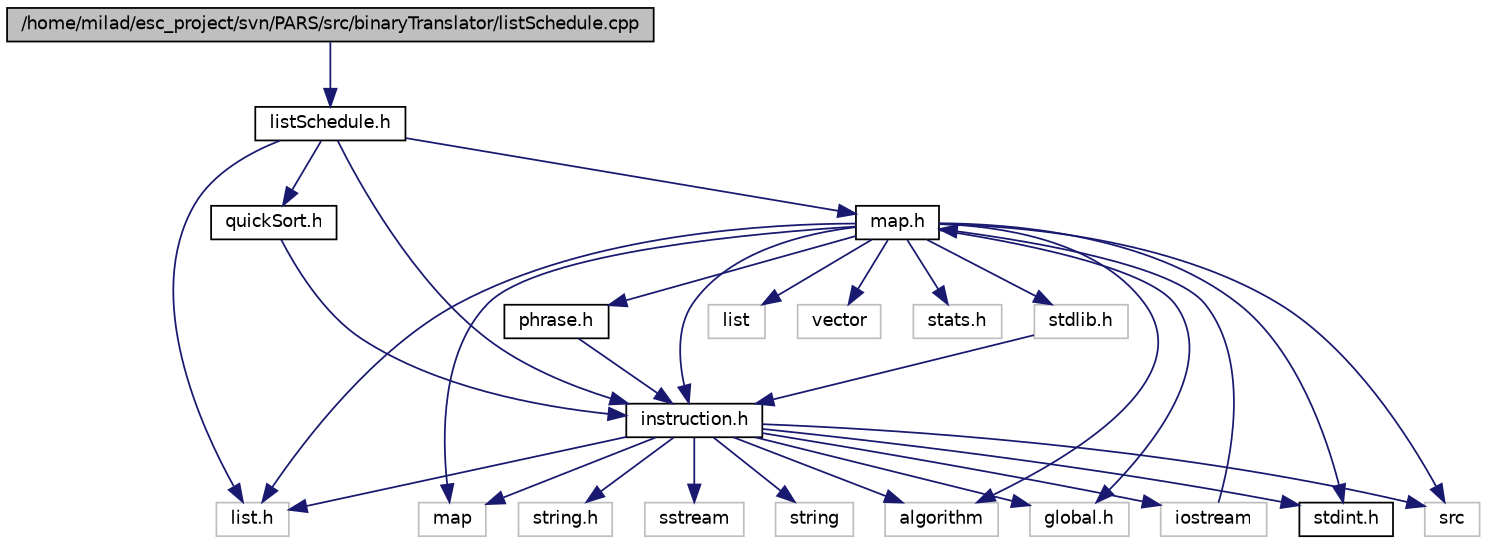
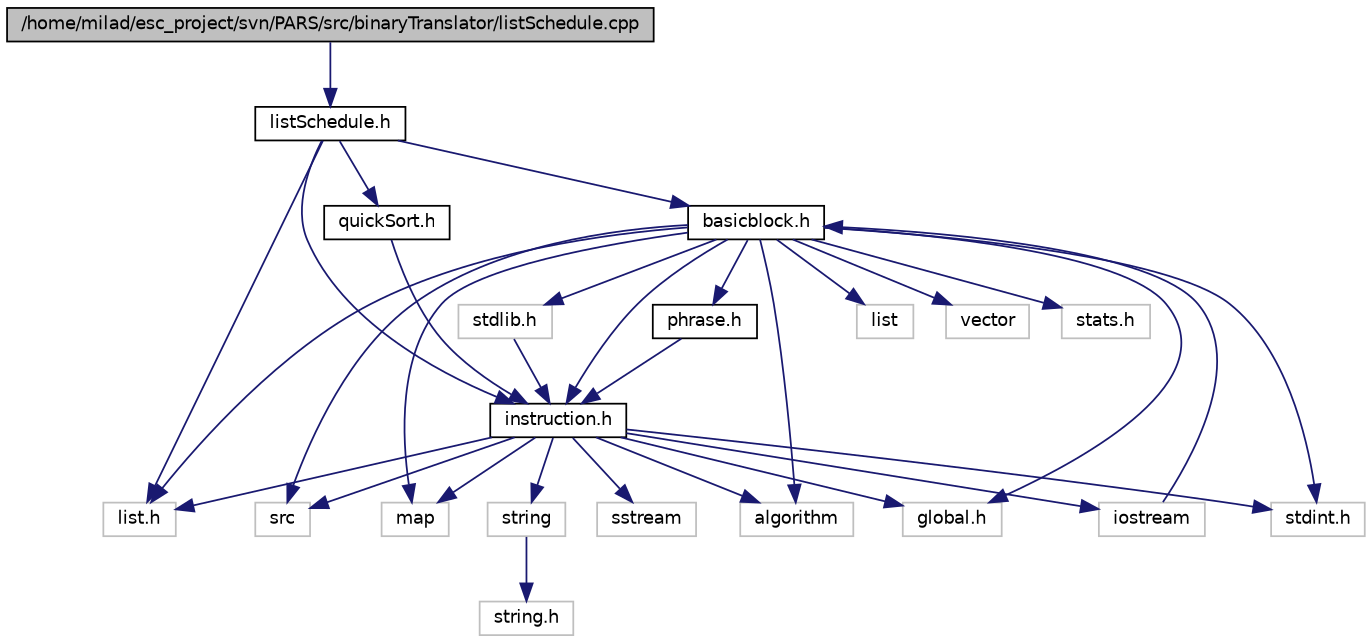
node "map.h": label "map.h" -> "basicblock.h"
edge "instruction.h" -> "string.h": now "string" -> "string.h"
node "stdint.h": color black -> grey75
